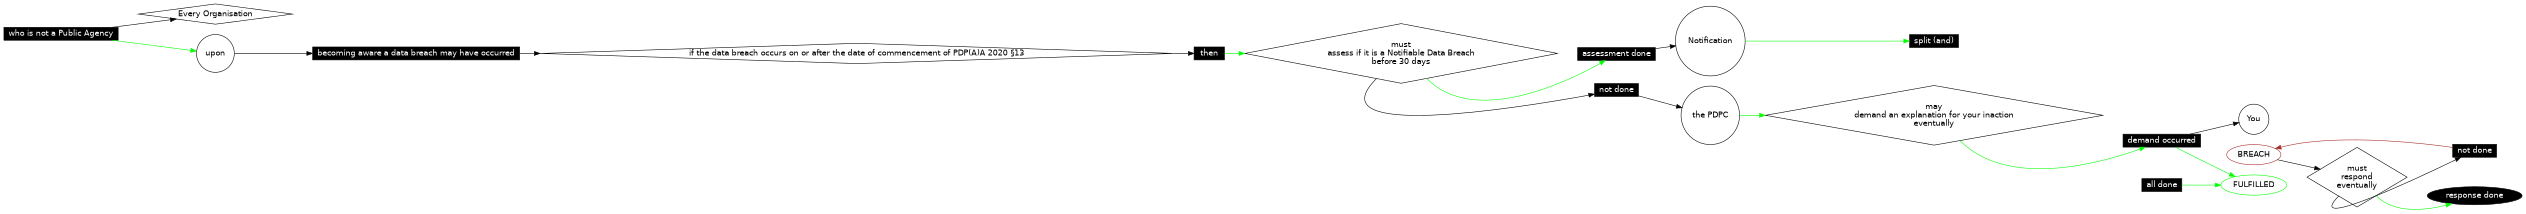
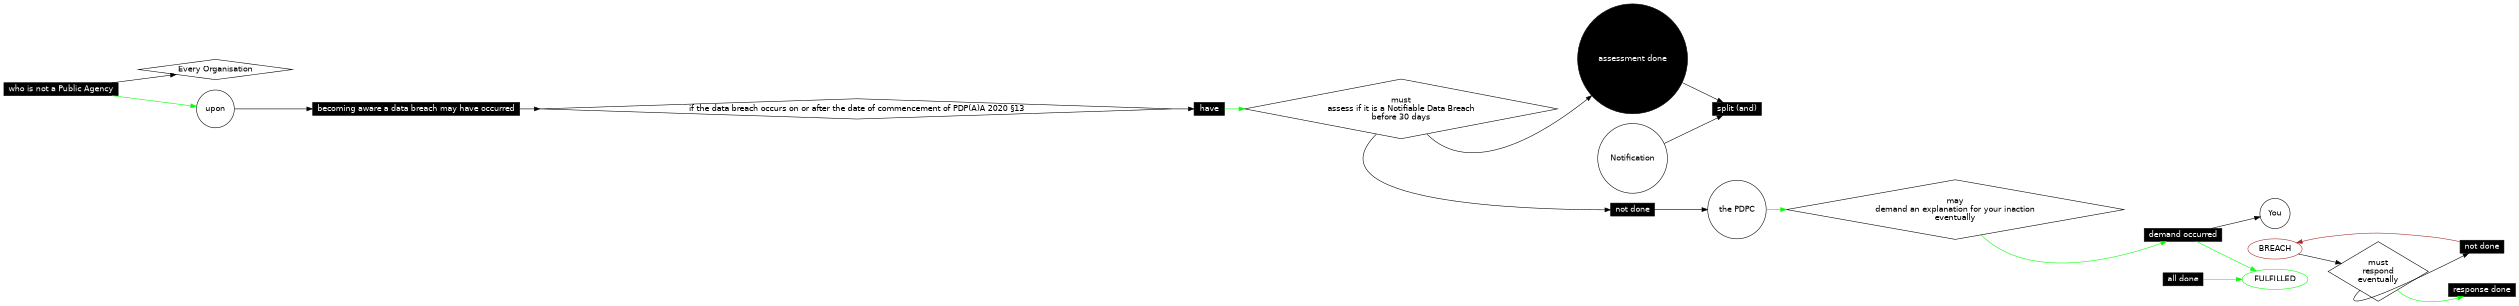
edge "Notification" -> "split (and)": color green -> black
edge "assessment done" -> "Notification": now "assessment done" -> "split (and)"
node "then": label "then" -> "have"
node "assessment done": shape box -> circle
edge "must assess if it is a Notifiable Data Breach before 30 days" -> "assessment done": color green -> black
node "response done": shape ellipse -> box
